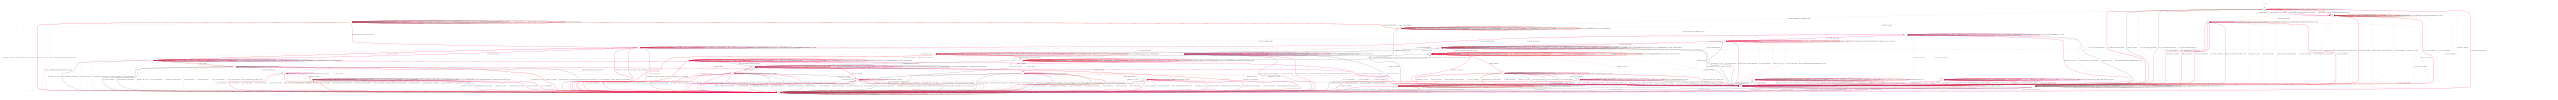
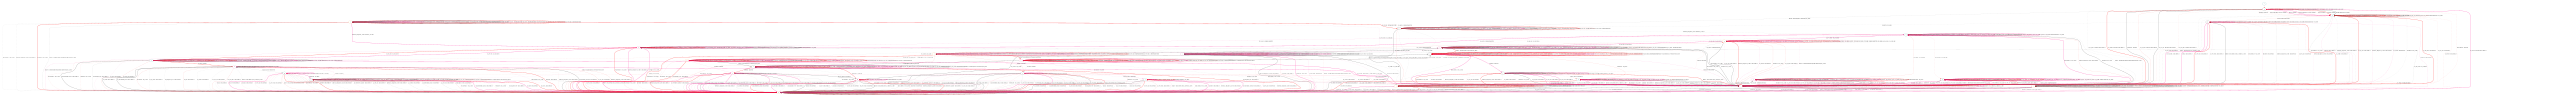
edge "ff" -> "e": now "x" -> "e"
